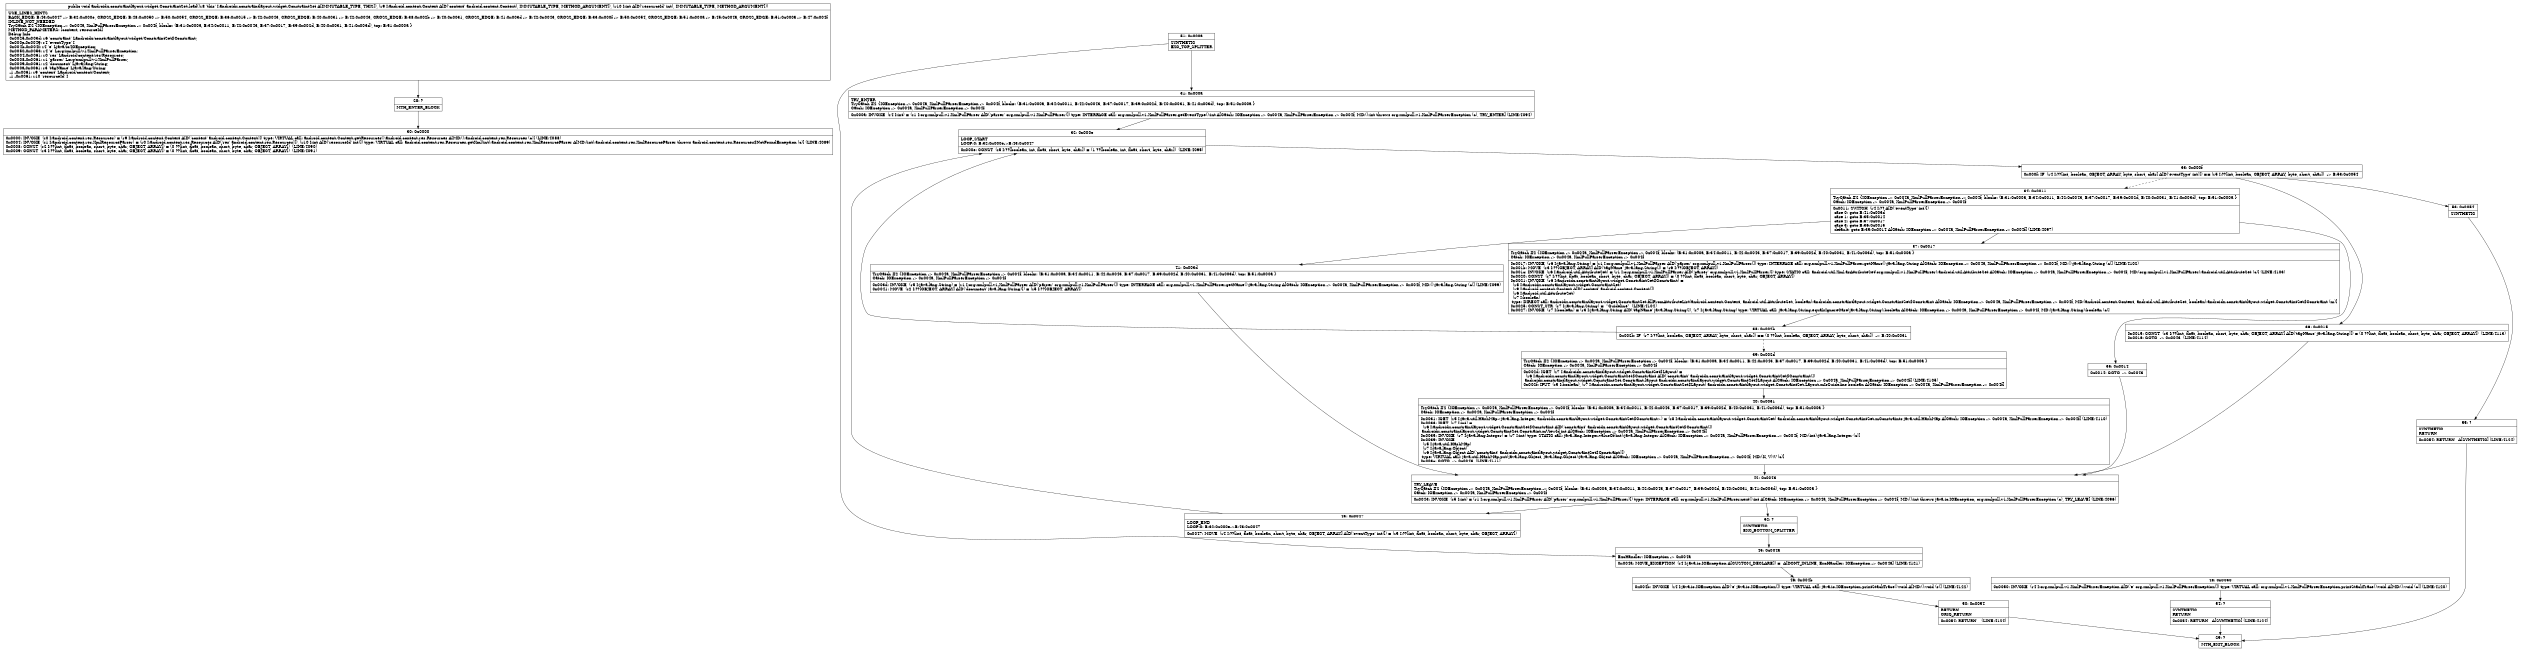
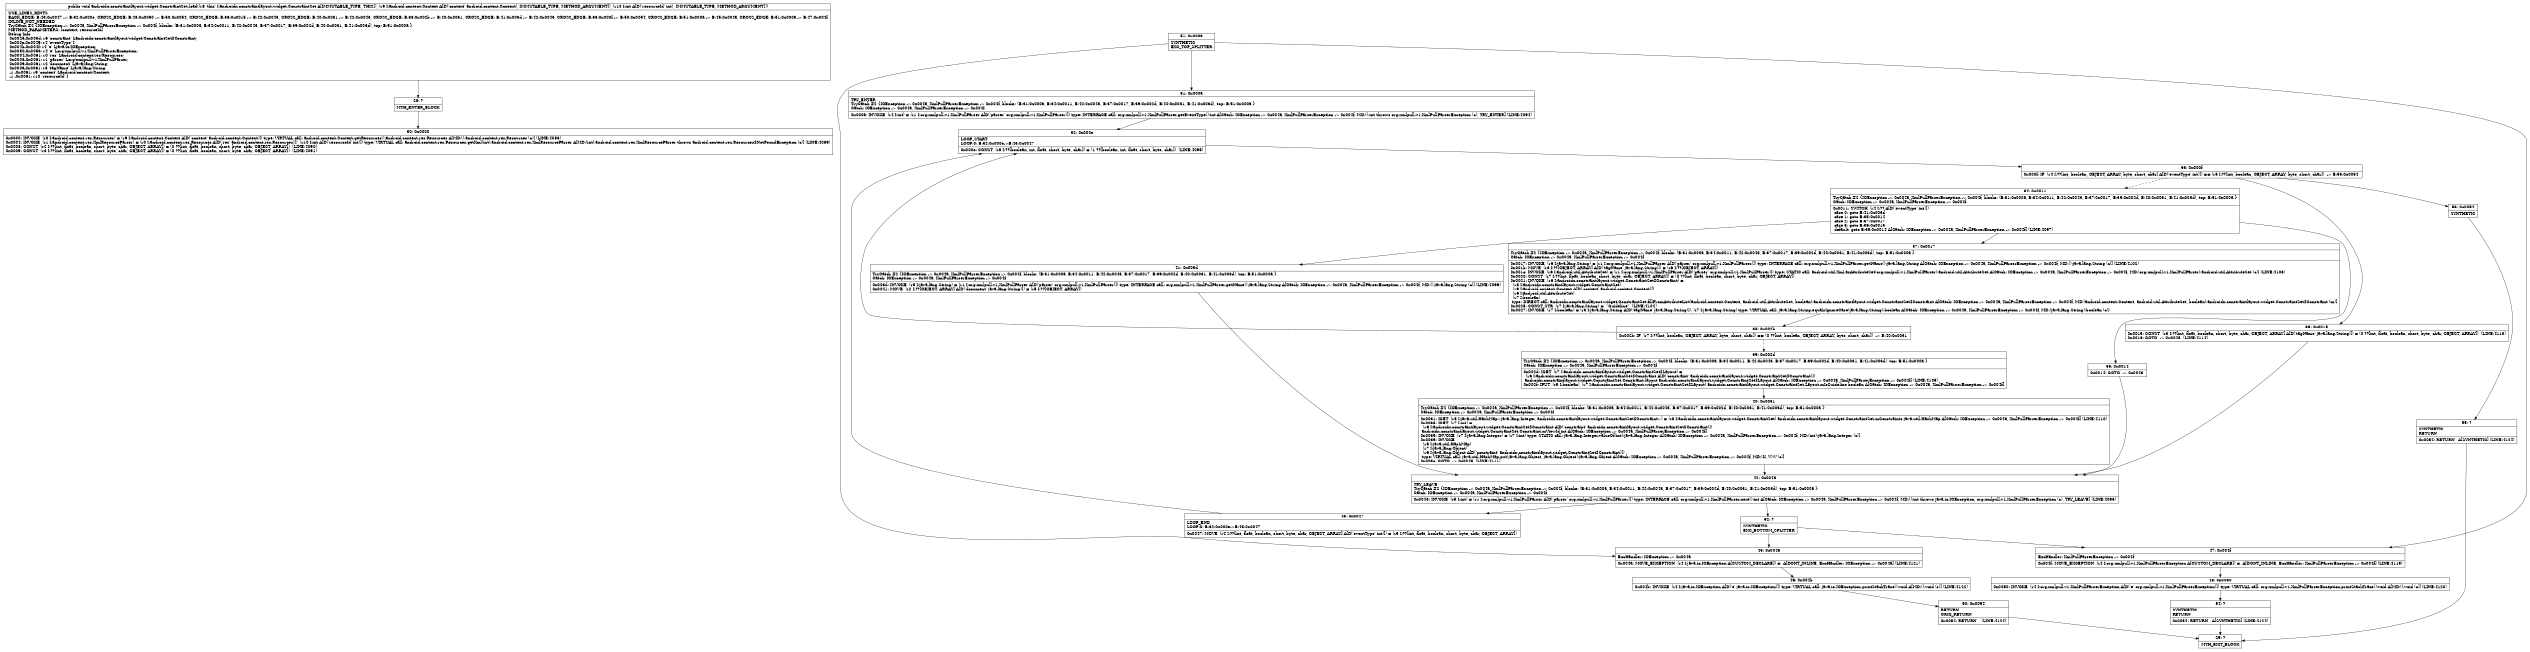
node "47: 0x004f": added
